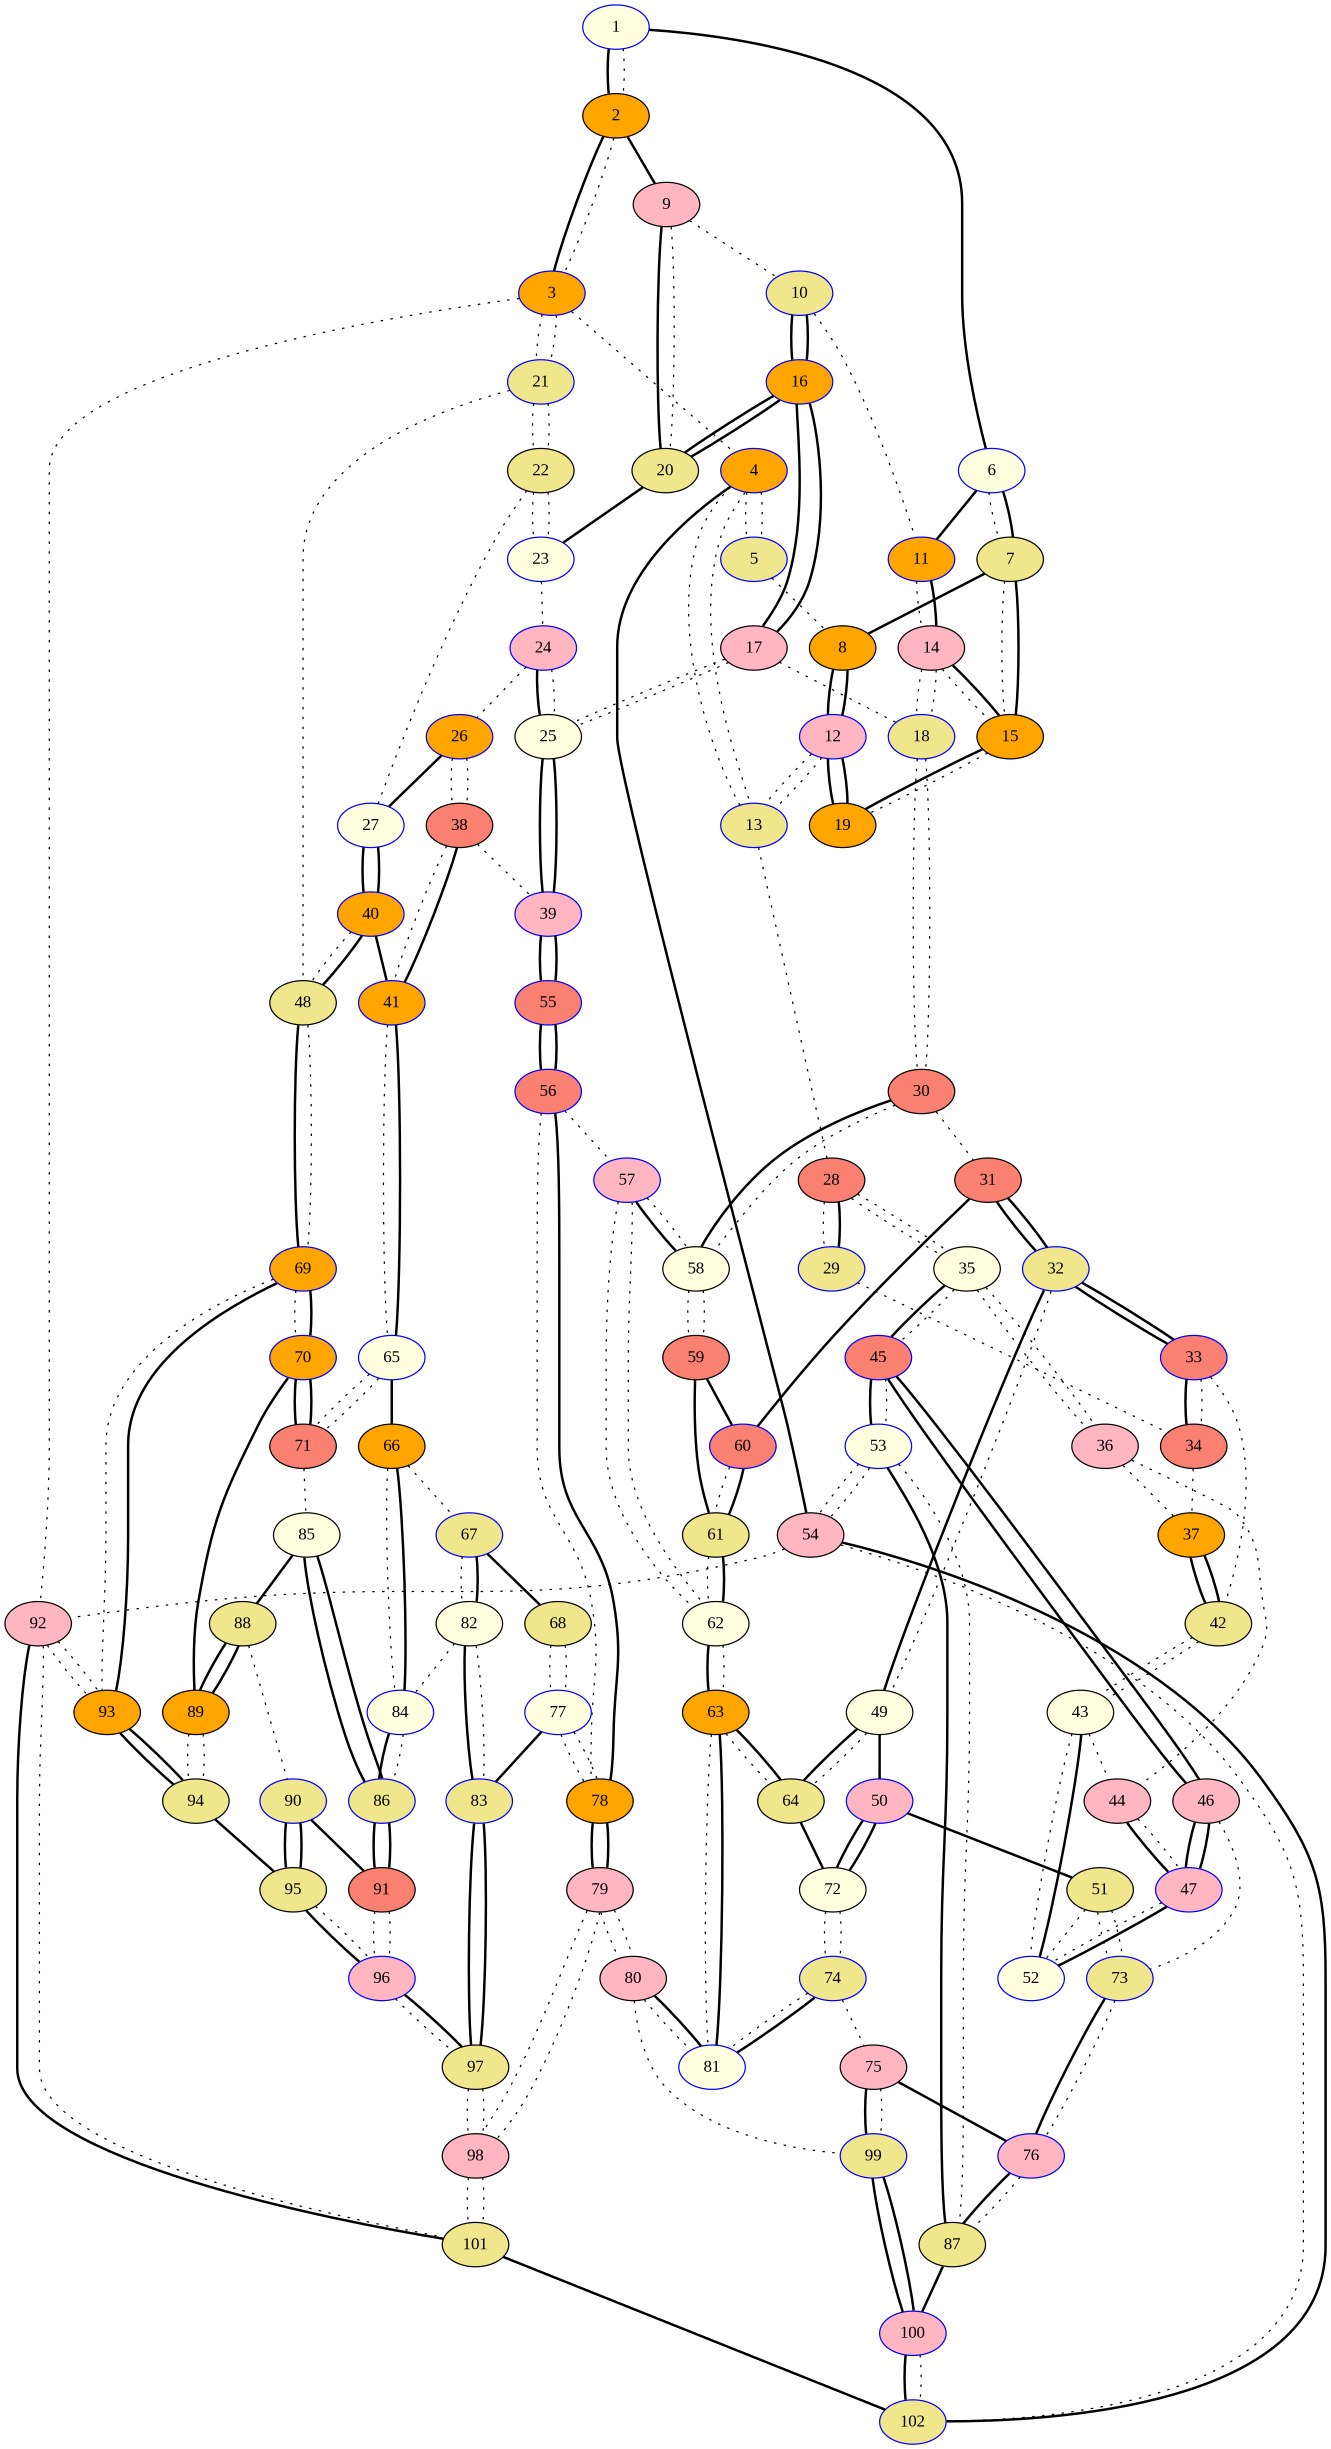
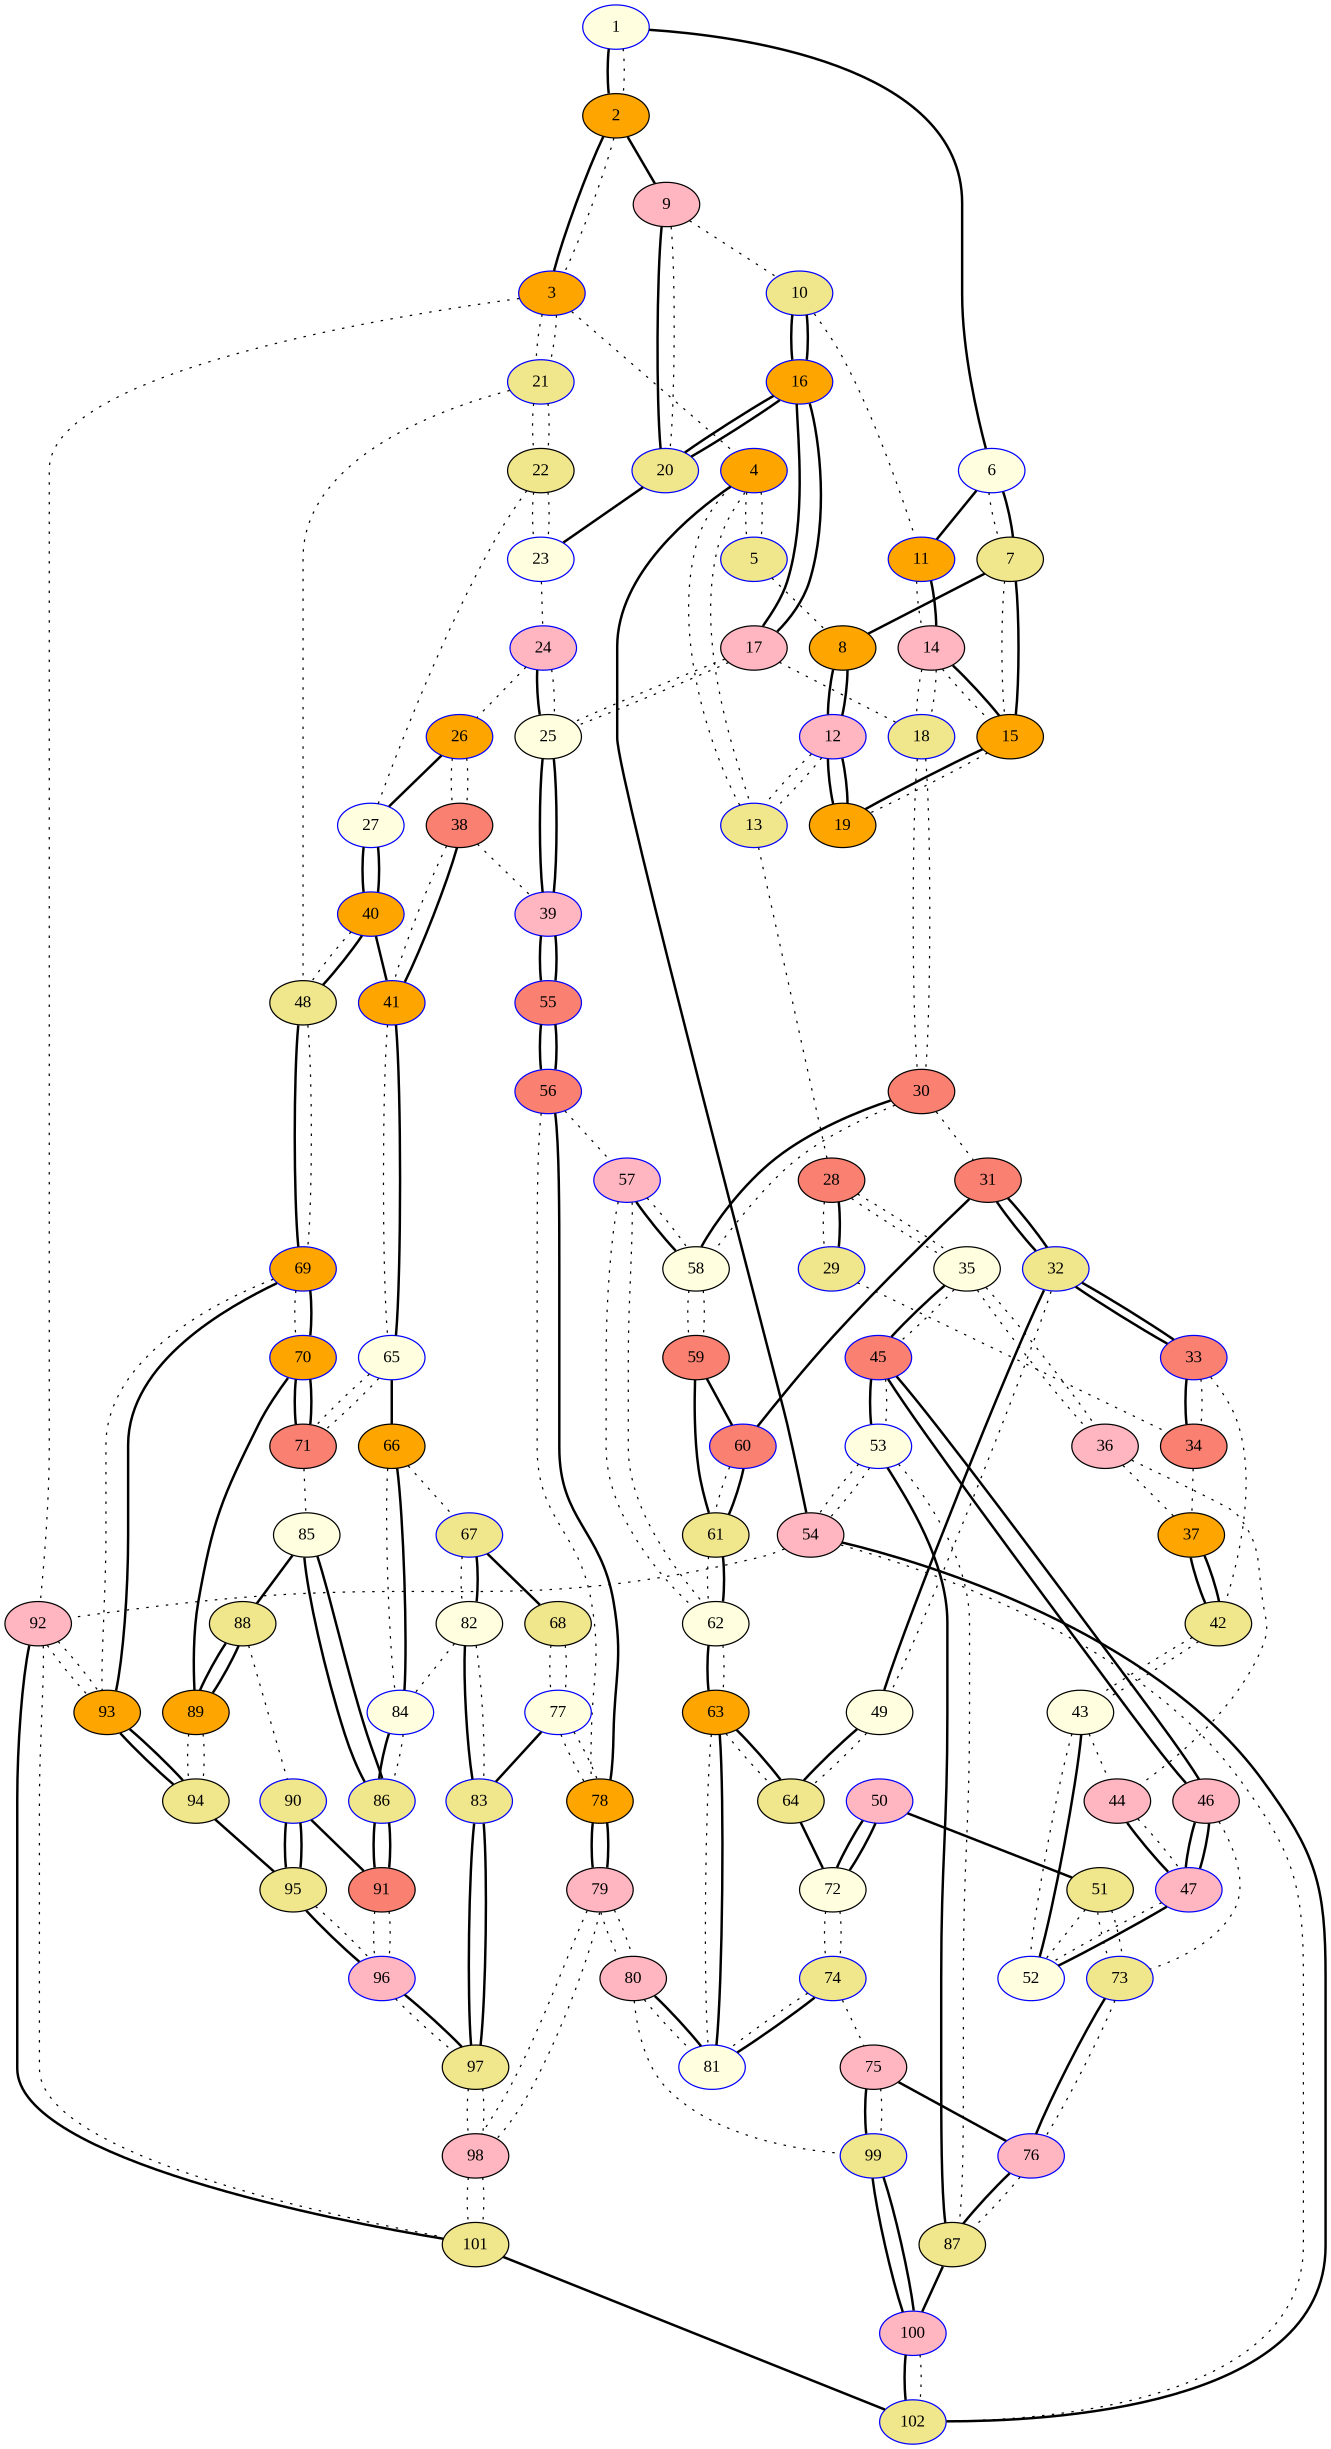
node "20": color black -> blue
edge "49" -- "50": removed
